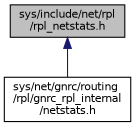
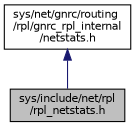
edge "sys/net/gnrc/routing /rpl/gnrc_rpl_internal /netstats.h" -> "sys/include/net/rpl /rpl_netstats.h": reversed
